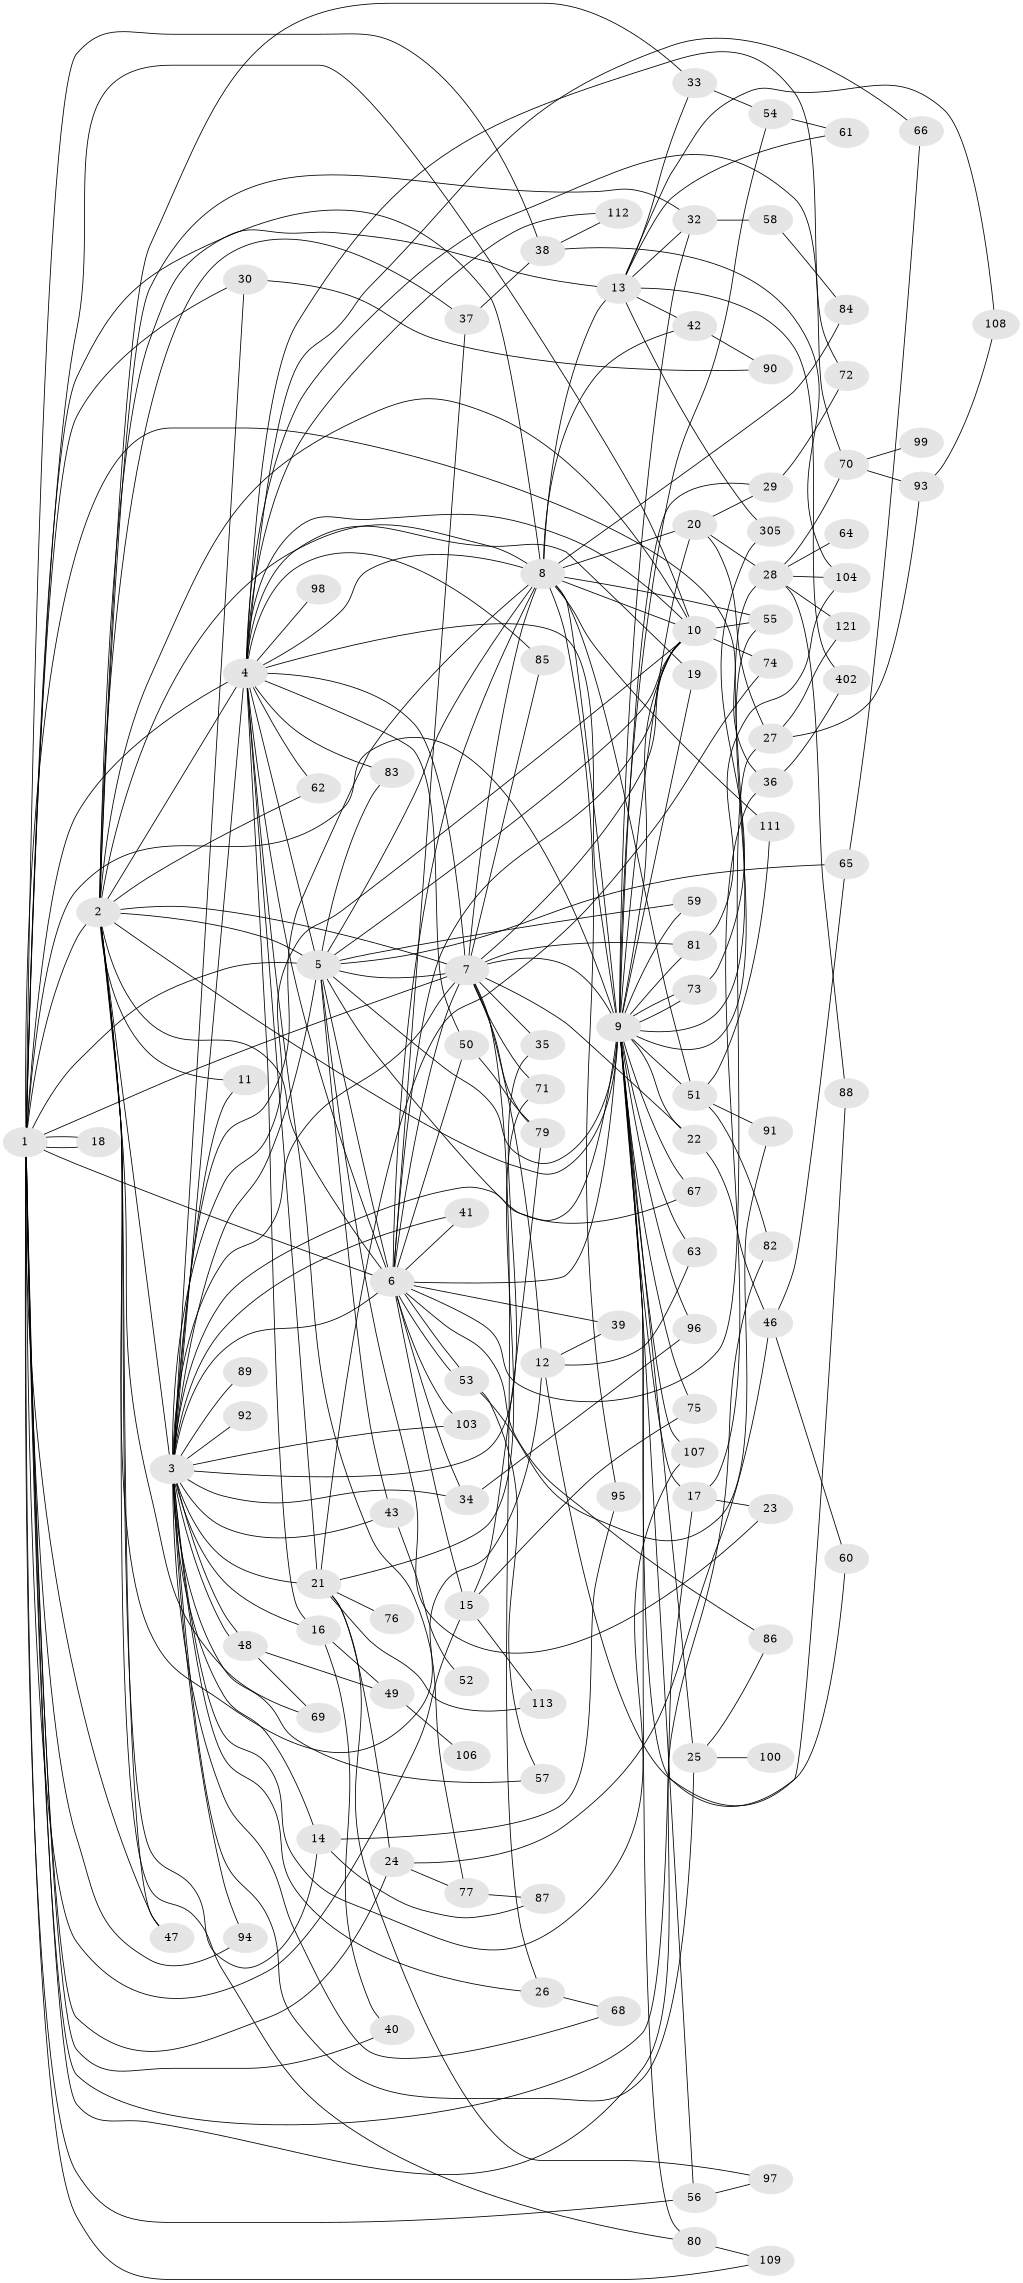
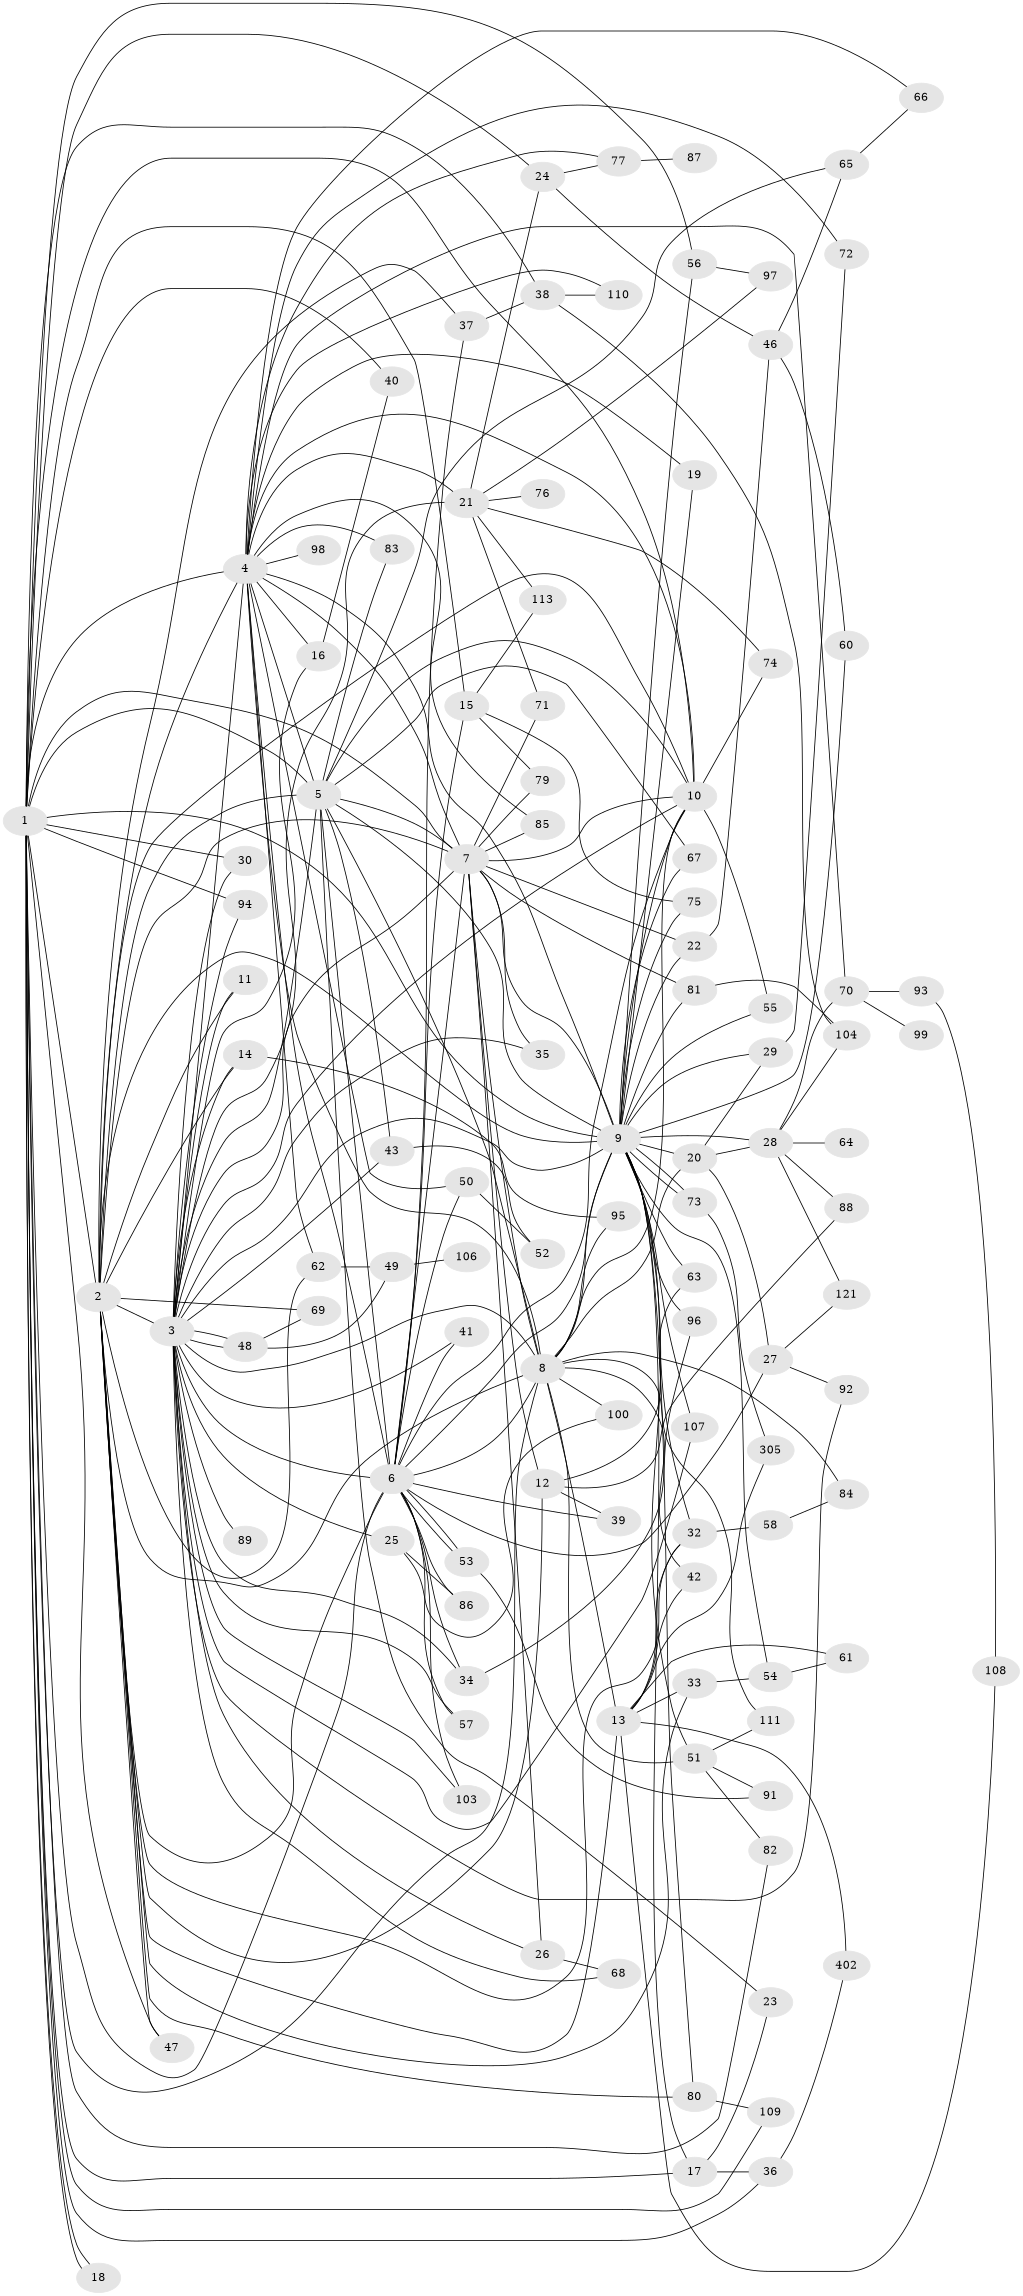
node "112": label "112" -> "110"
node "90": removed
edge "8" -- "55": now "8" -- "100"
edge "93" -- "27": now "92" -- "27"
node "59": removed
edge "50" -- "79": now "50" -- "52"
edge "9" -- "25": removed
edge "53" -- "57": now "6" -- "57"
edge "16" -- "49": now "62" -- "49"
edge "14" -- "87": removed
